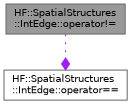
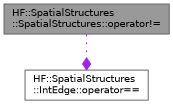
node "HF::SpatialStructures ::IntEdge::operator!=": label "HF::SpatialStructures ::IntEdge::operator!=" -> "HF::SpatialStructures ::SpatialStructures::operator!="
